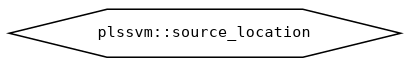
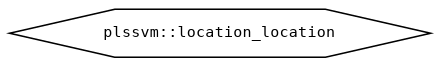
node "plssvm::source_location": label "plssvm::source_location" -> "plssvm::location_location"
